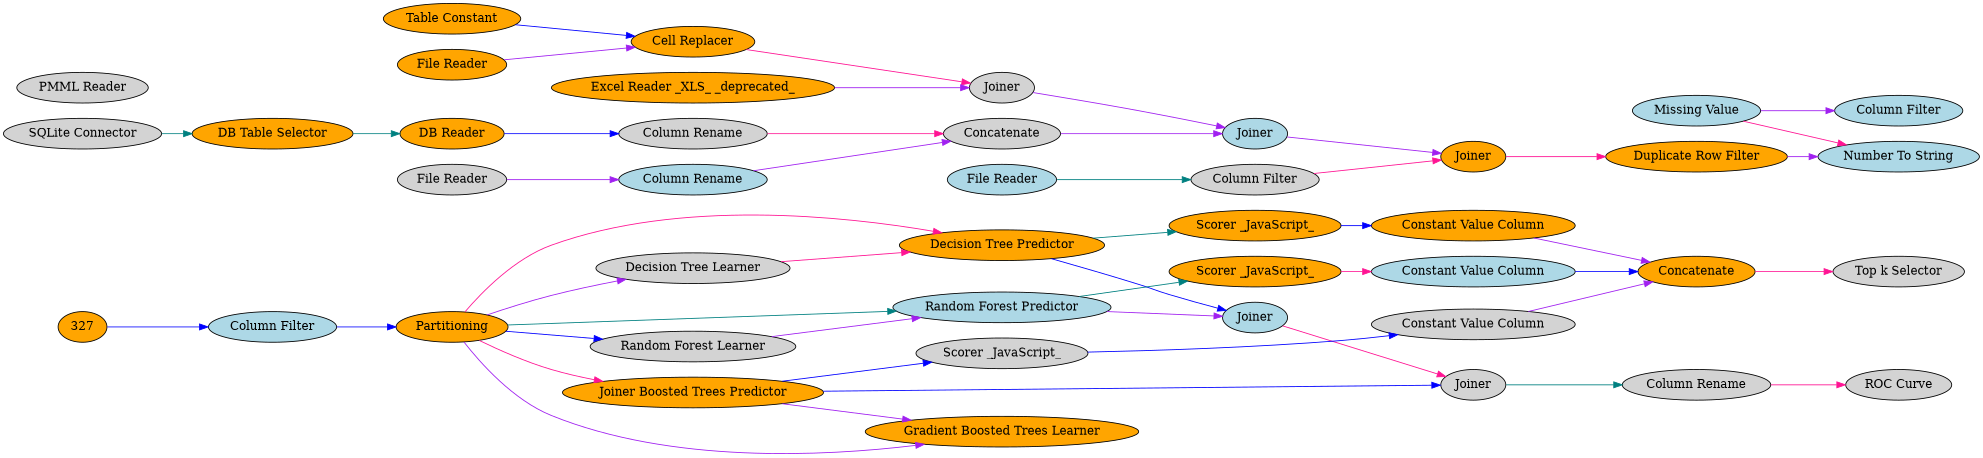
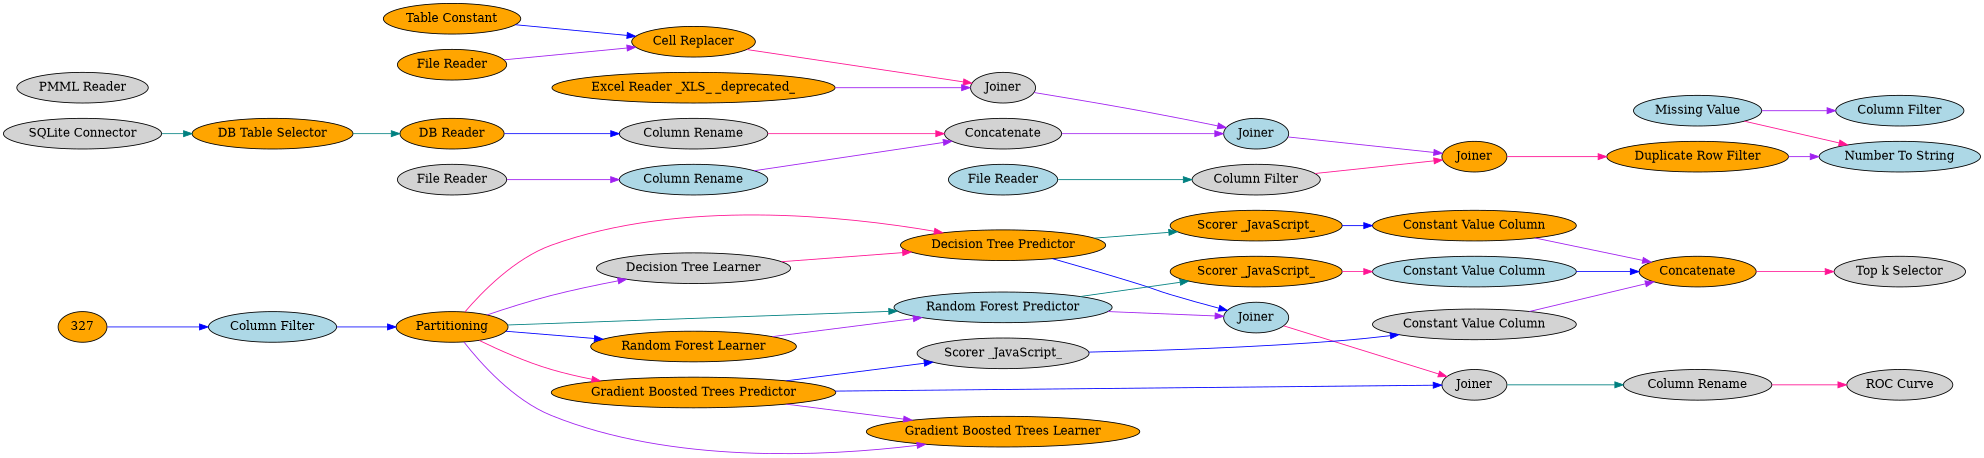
node "Random Forest Learner": fillcolor lightgrey -> orange
node "Joiner Boosted Trees Predictor": label "Joiner Boosted Trees Predictor" -> "Gradient Boosted Trees Predictor"
